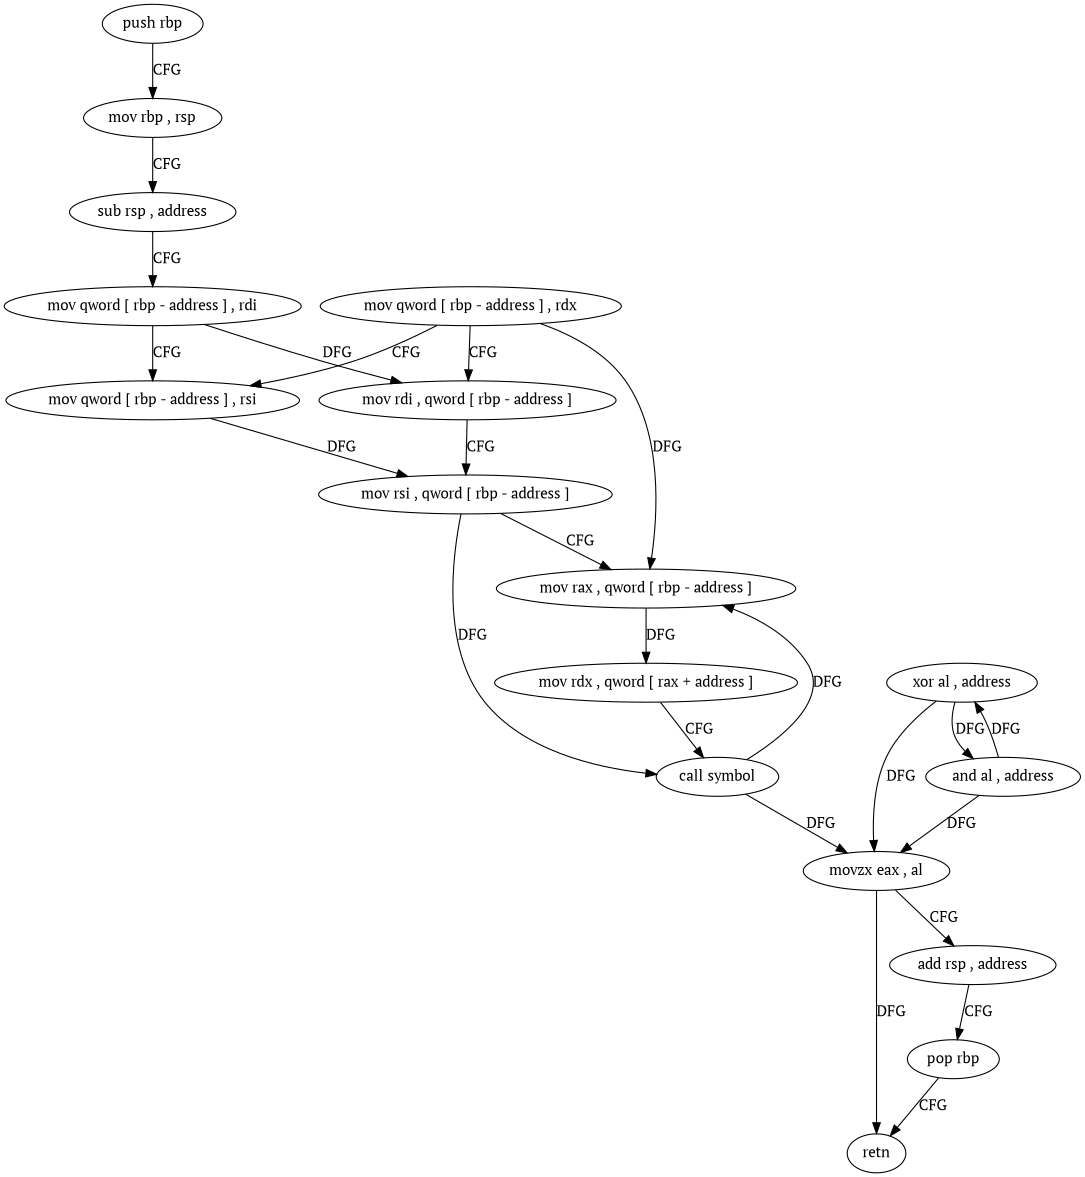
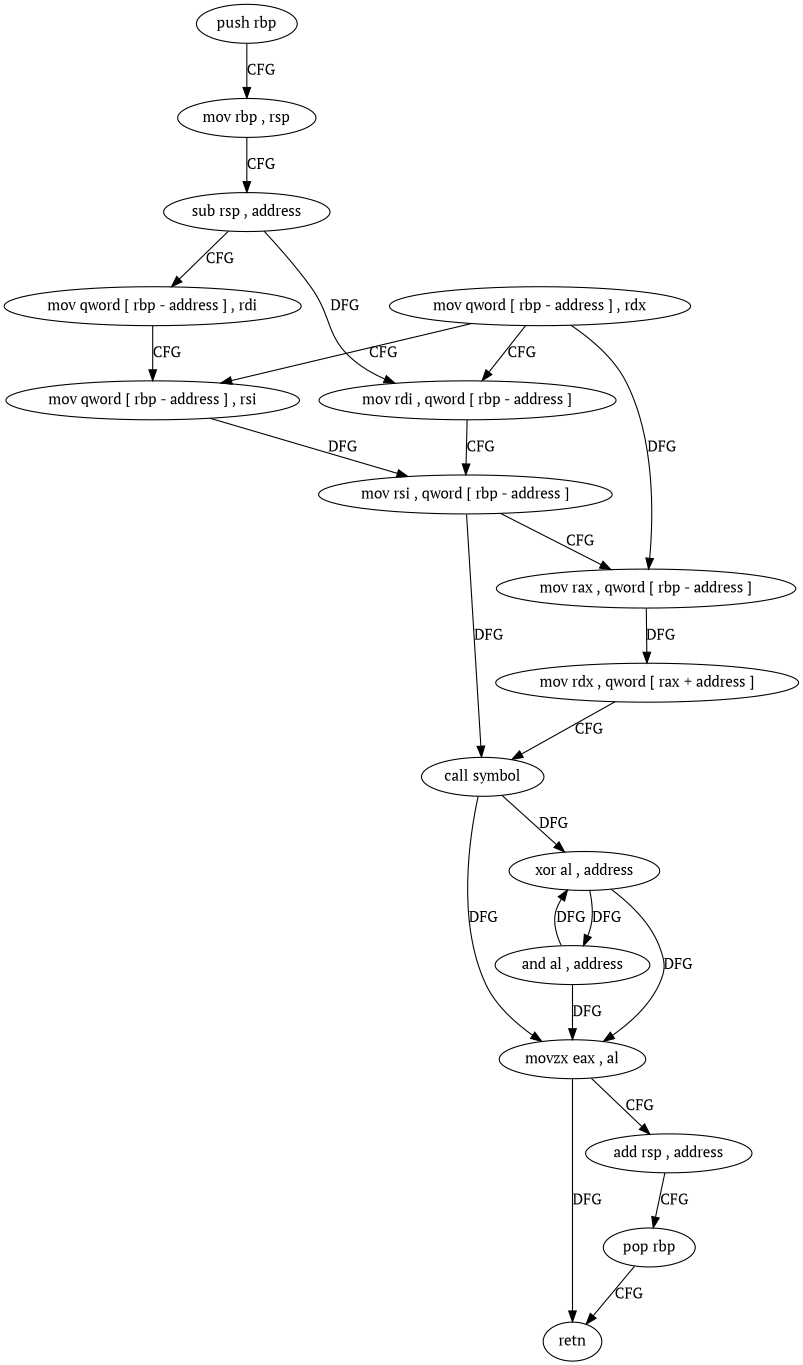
edge "mov qword [ rbp - address ] , rdi" -> "mov rdi , qword [ rbp - address ]": now "sub rsp , address" -> "mov rdi , qword [ rbp - address ]"
edge "call symbol" -> "mov rax , qword [ rbp - address ]": now "call symbol" -> "xor al , address"
